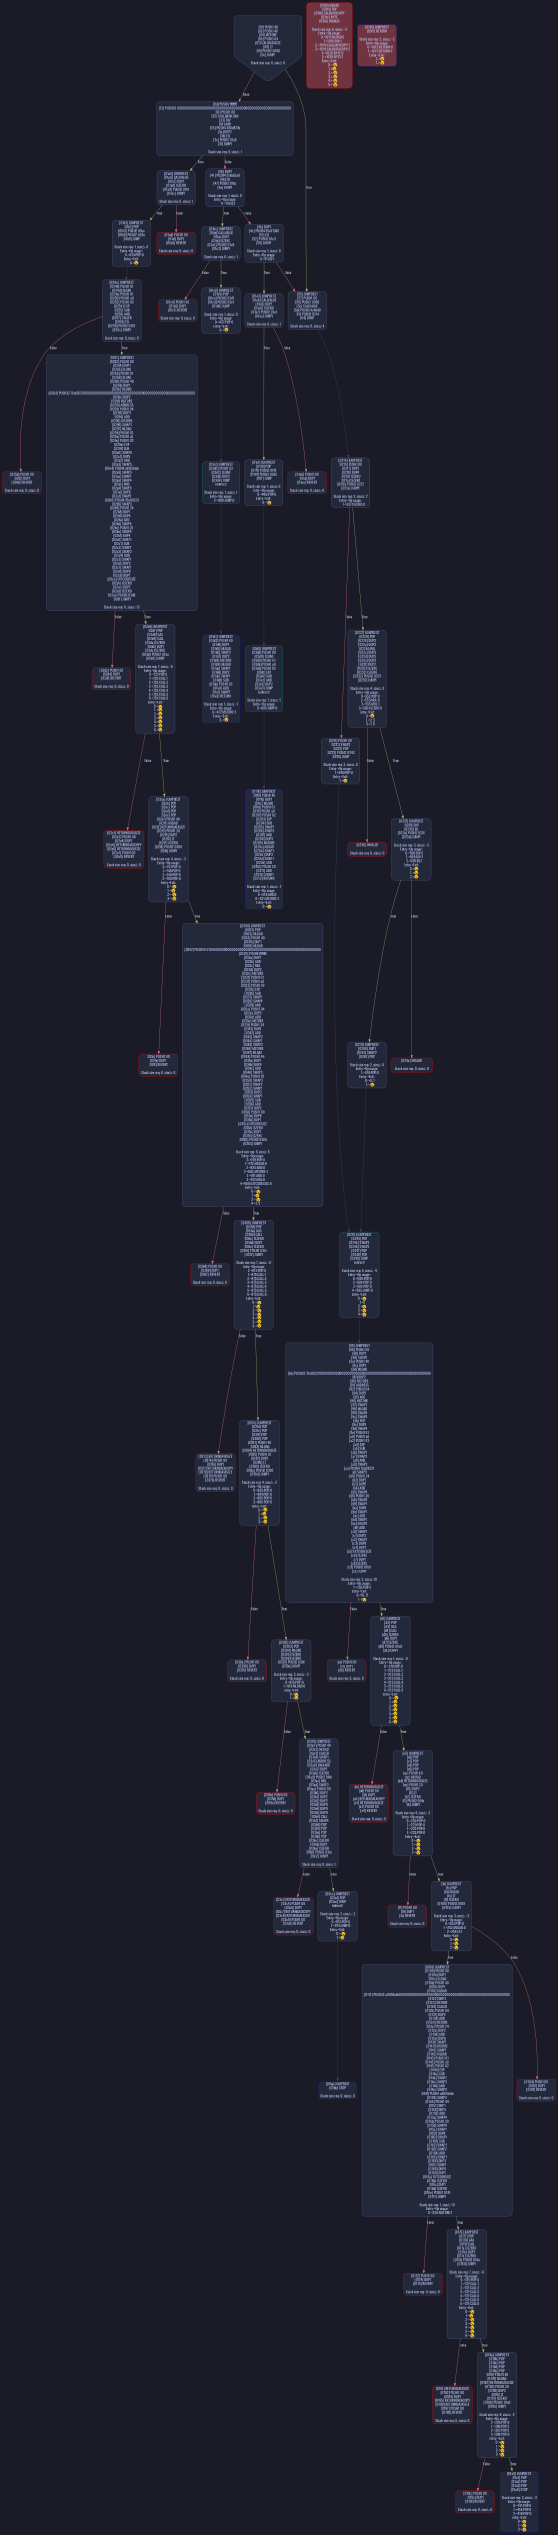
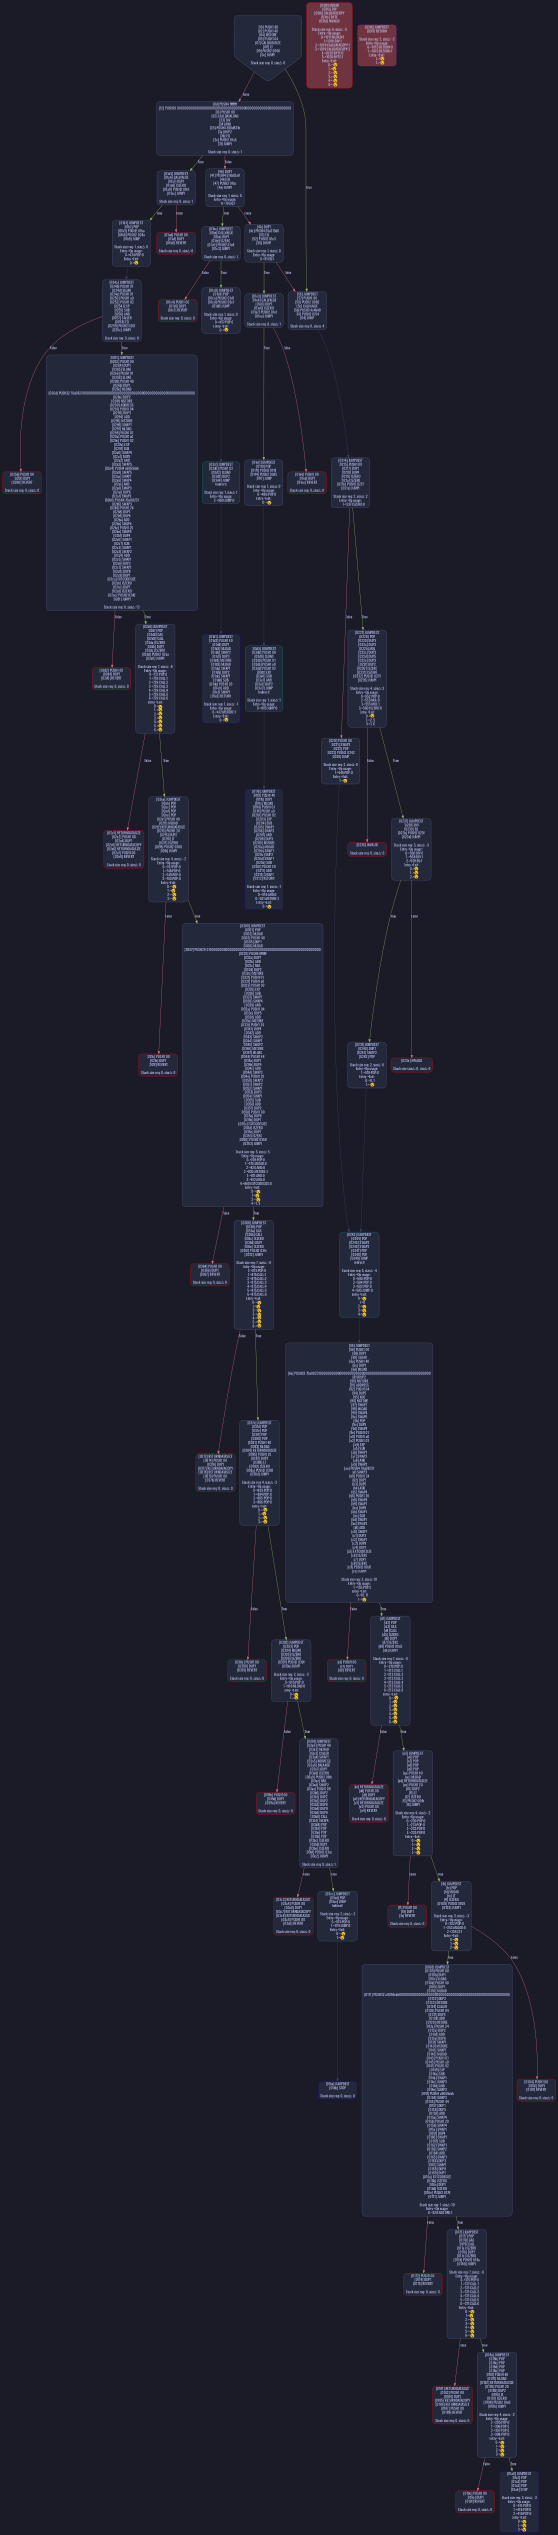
node "[023e] INVALID Stack size req: 0, sizeΔ: 0": label "[023e] INVALID Stack size req: 0, sizeΔ: 0" -> "[023e] INVALID Stack size sizeΔ: 0, sizeΔ: 0"
